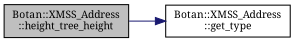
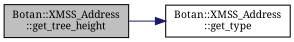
node "Botan::XMSS_Address ::height_tree_height": label "Botan::XMSS_Address ::height_tree_height" -> "Botan::XMSS_Address ::get_tree_height"
